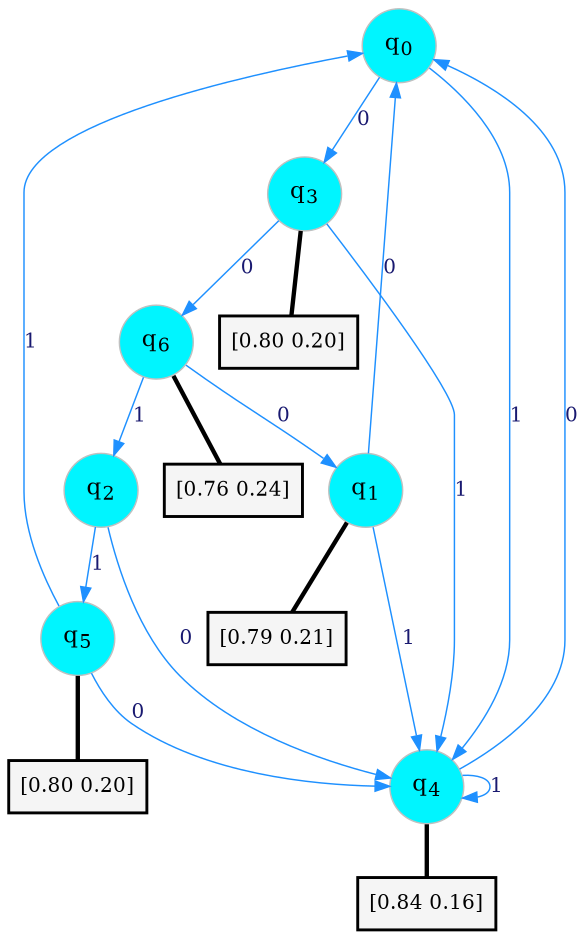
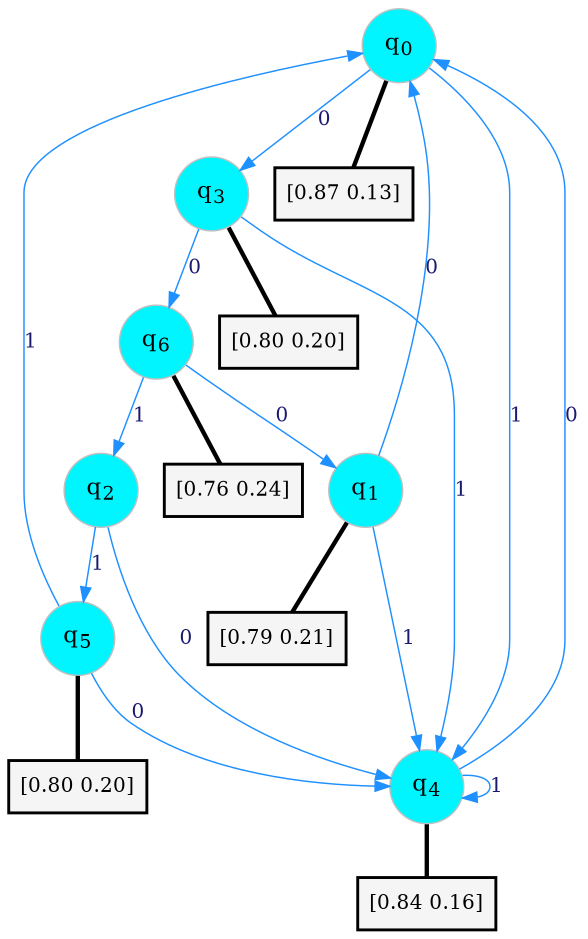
node "[0.87 0.13]": added
